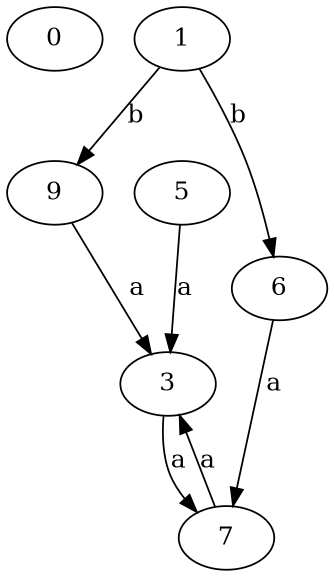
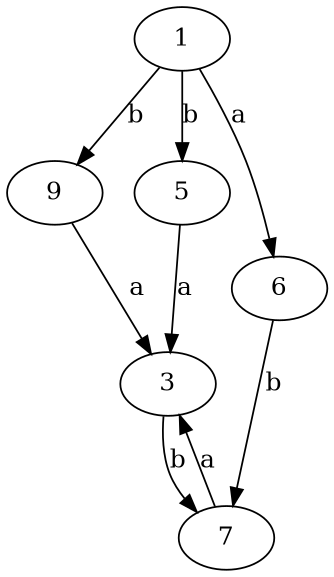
node "0": removed
edge "1" -> "5": added, label "b"
edge "1" -> "6": label "b" -> "a"
edge "6" -> "7": label "a" -> "b"
edge "3" -> "7": label "a" -> "b"
